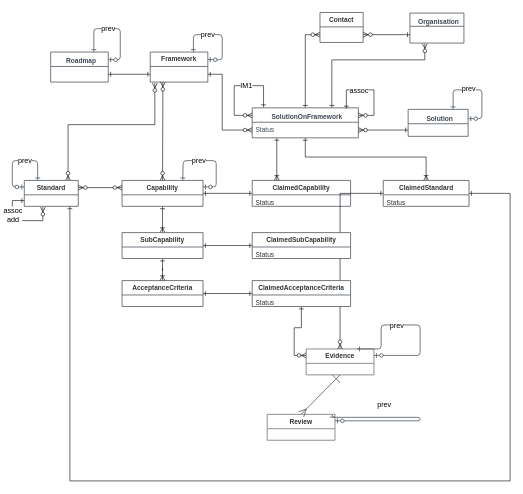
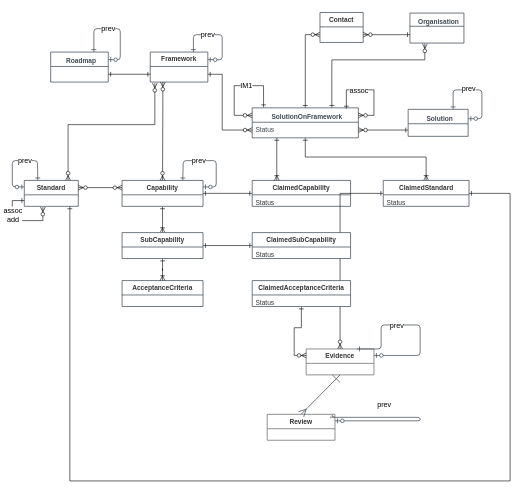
edge "AcceptanceCriteria" -- "ClaimedAcceptanceCriteria": removed
